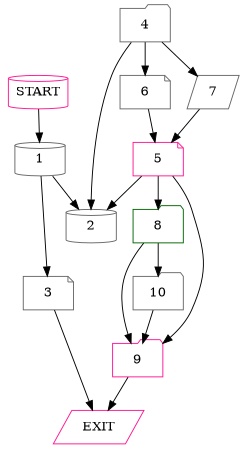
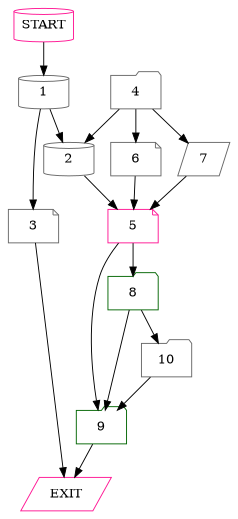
edge "5" -> "2": reversed
node "9": color deeppink -> darkgreen
